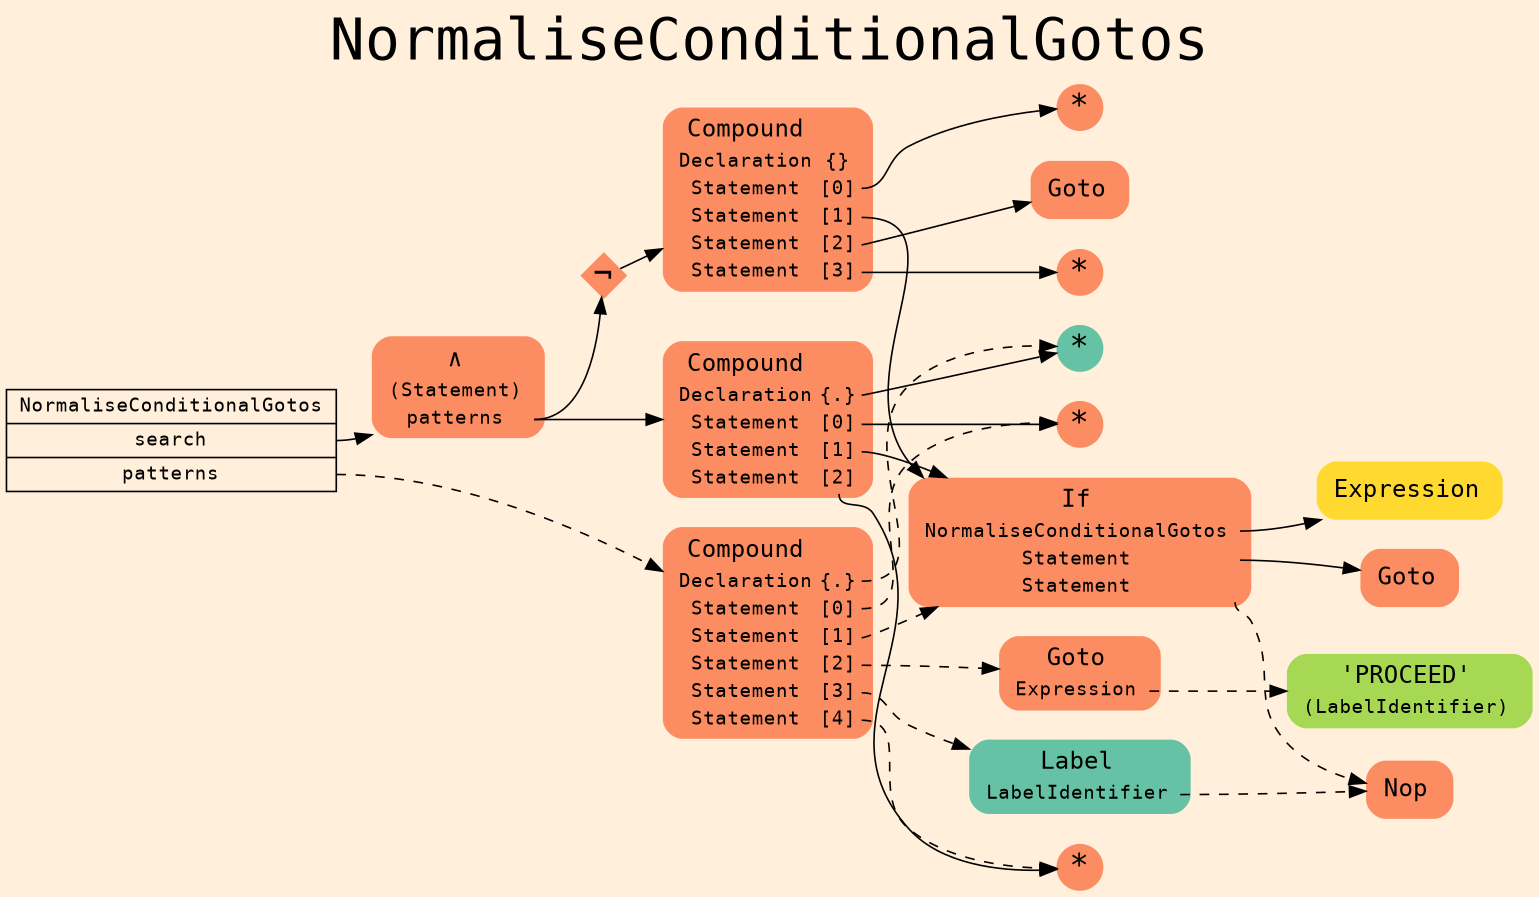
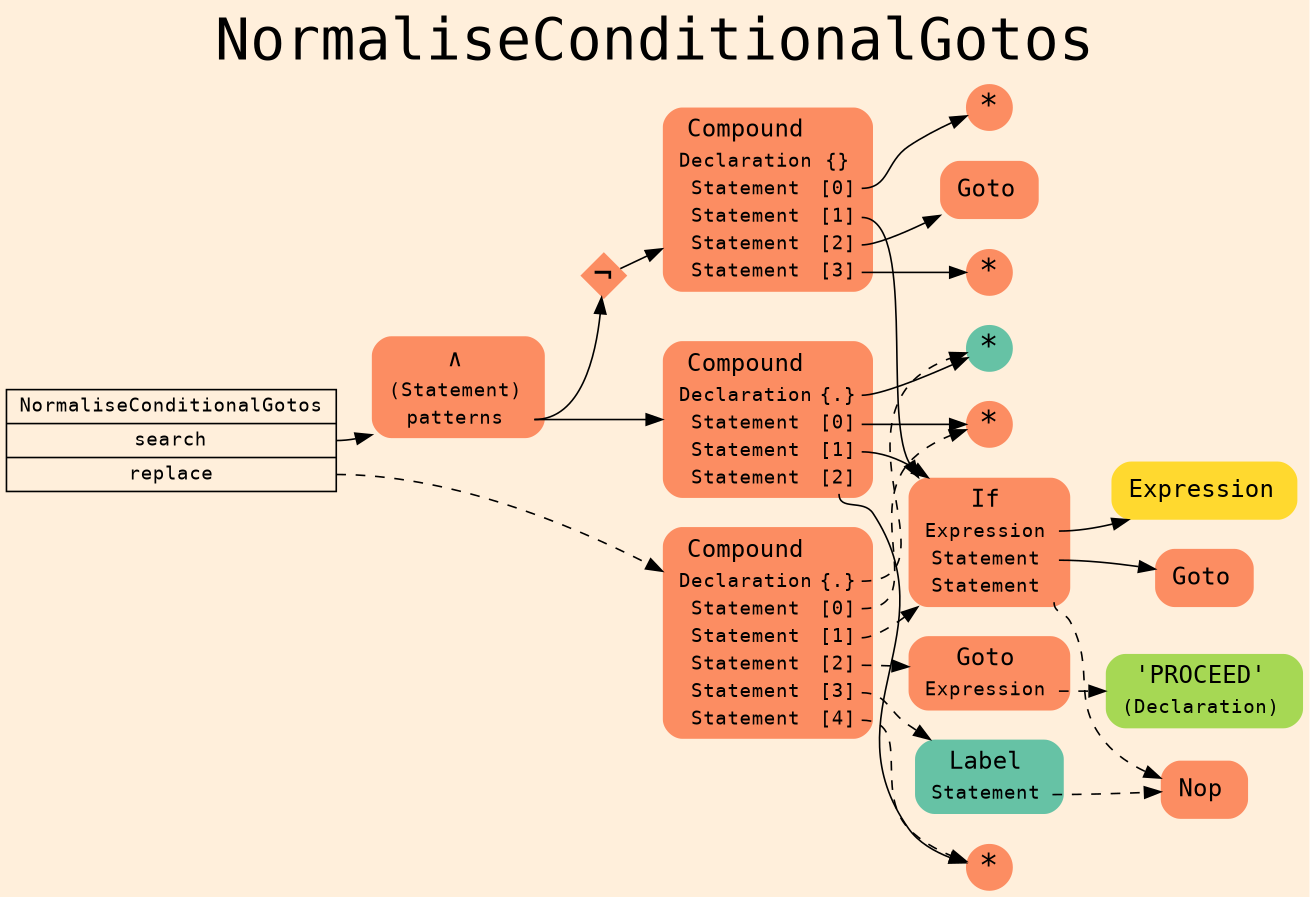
node "NormaliseConditionalGotos": text "patterns" -> "replace"
node "If": text "NormaliseConditionalGotos" -> "Expression"
node "'PROCEED'": text "(LabelIdentifier)" -> "(Declaration)"
node "Label": text "LabelIdentifier" -> "Statement"
